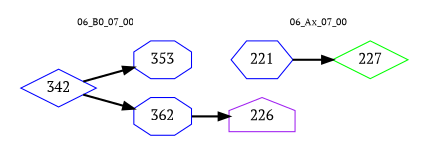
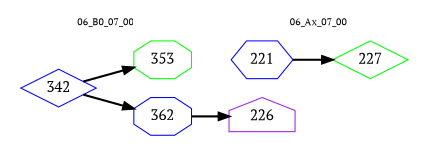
node "353": color blue -> green
